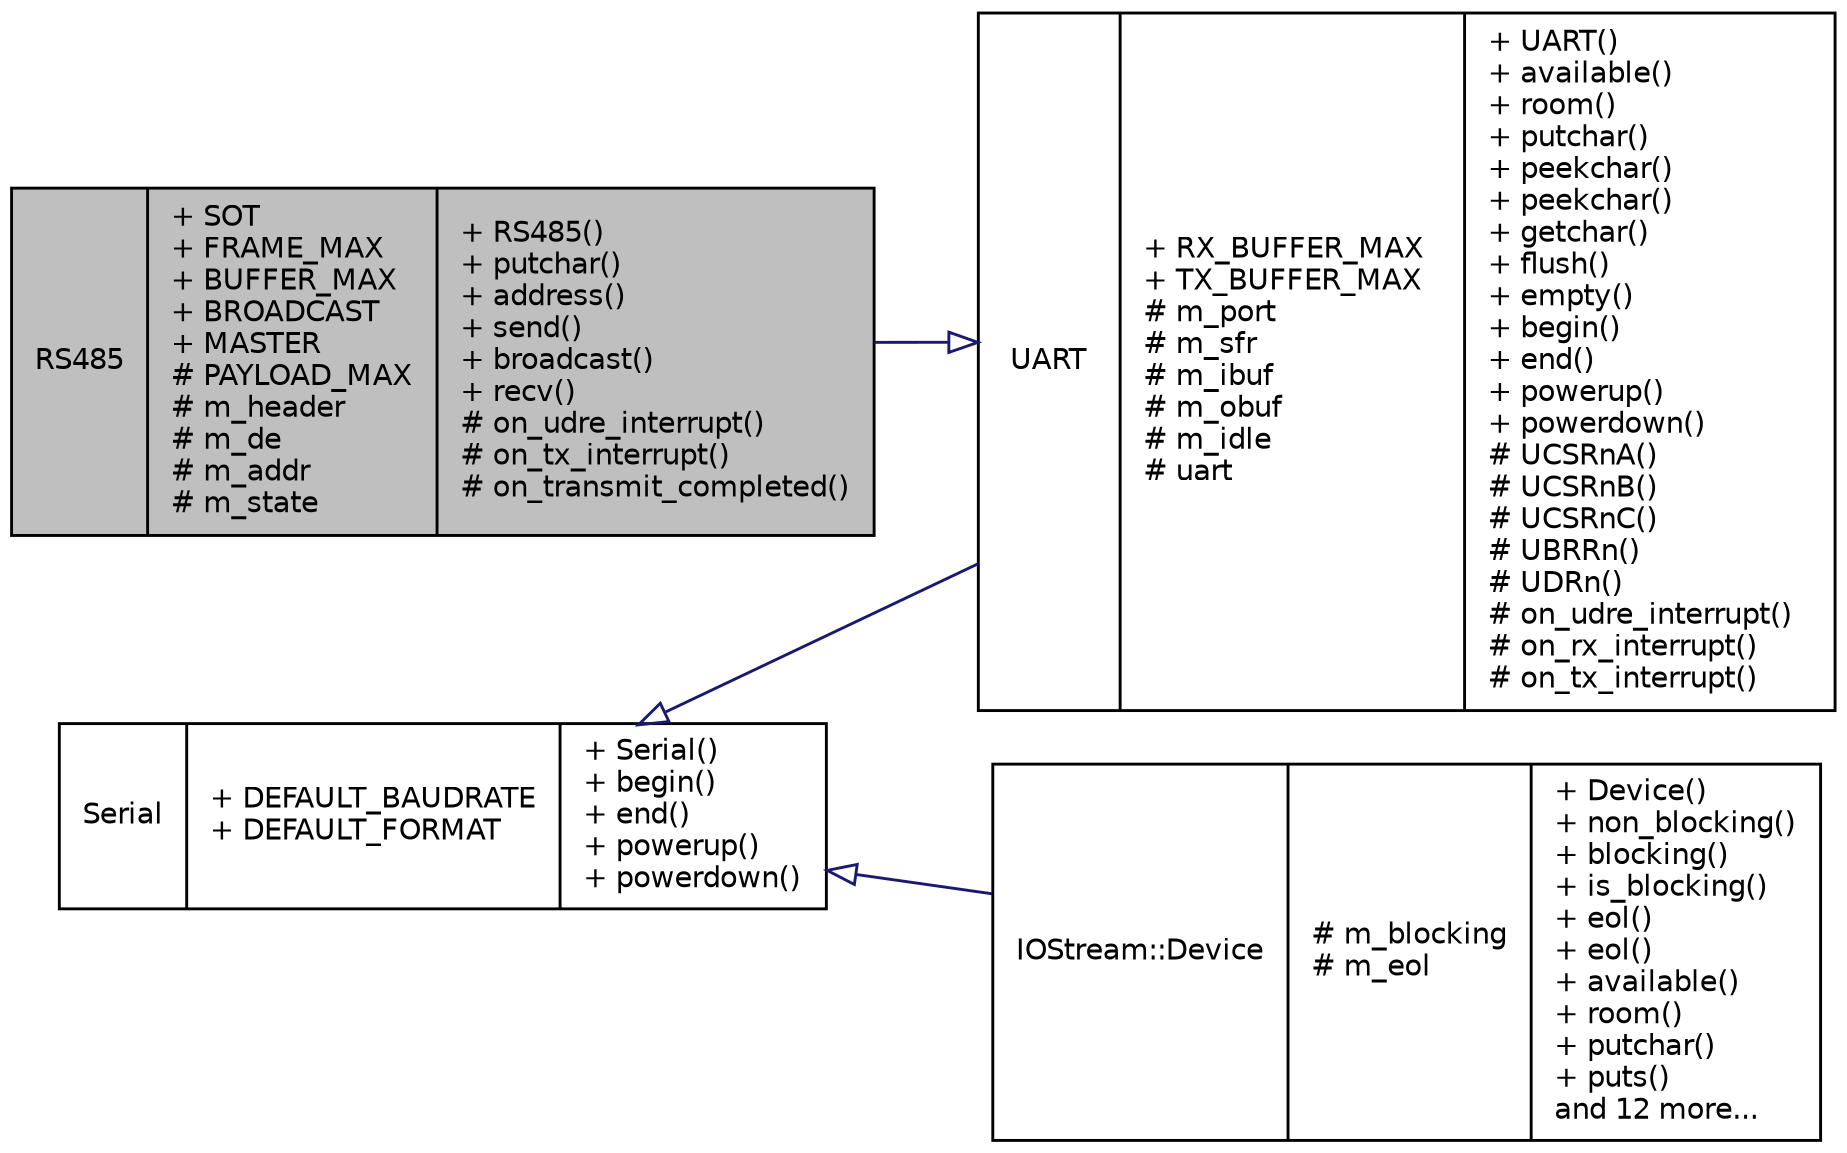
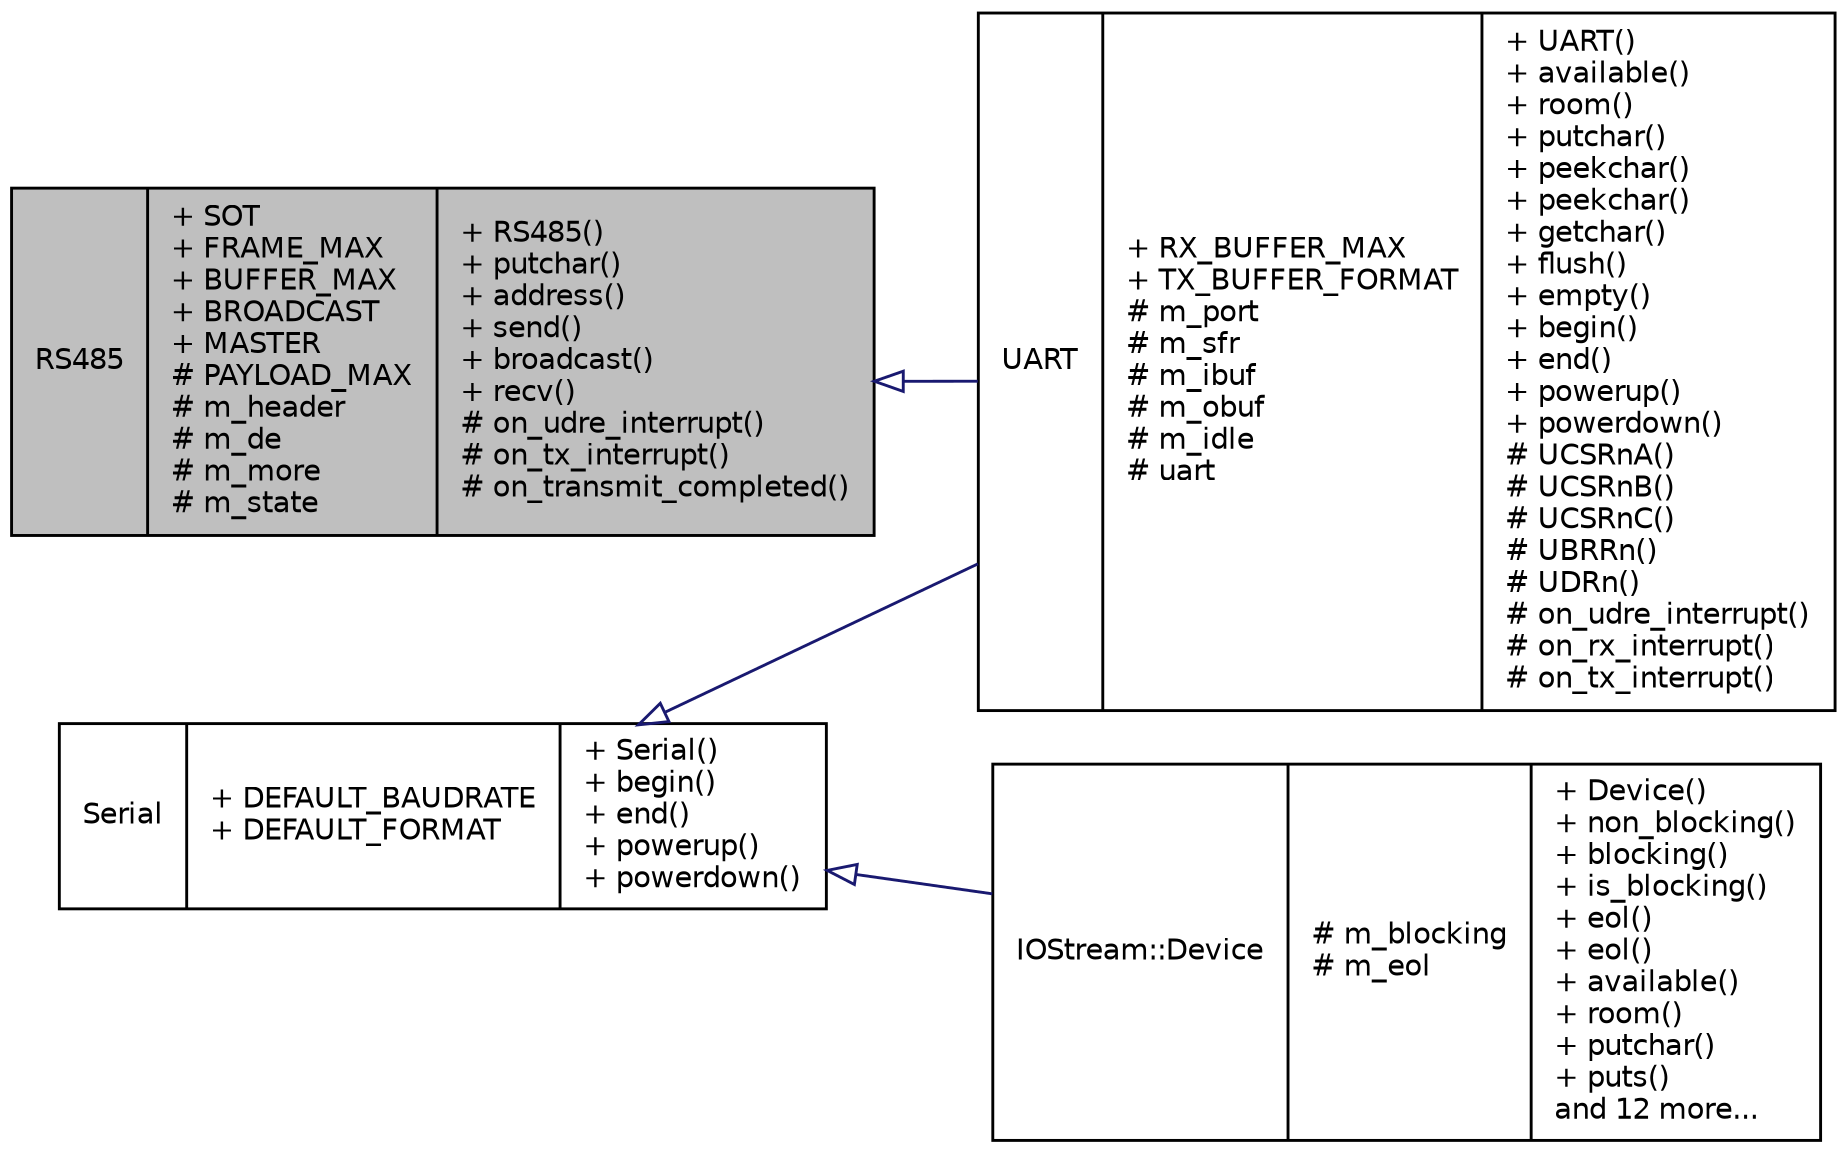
node "UART": text "+ TX_BUFFER_MAX" -> "+ TX_BUFFER_FORMAT"
edge "RS485" -> "UART": reversed
node "RS485": text "# m_addr" -> "# m_more"
